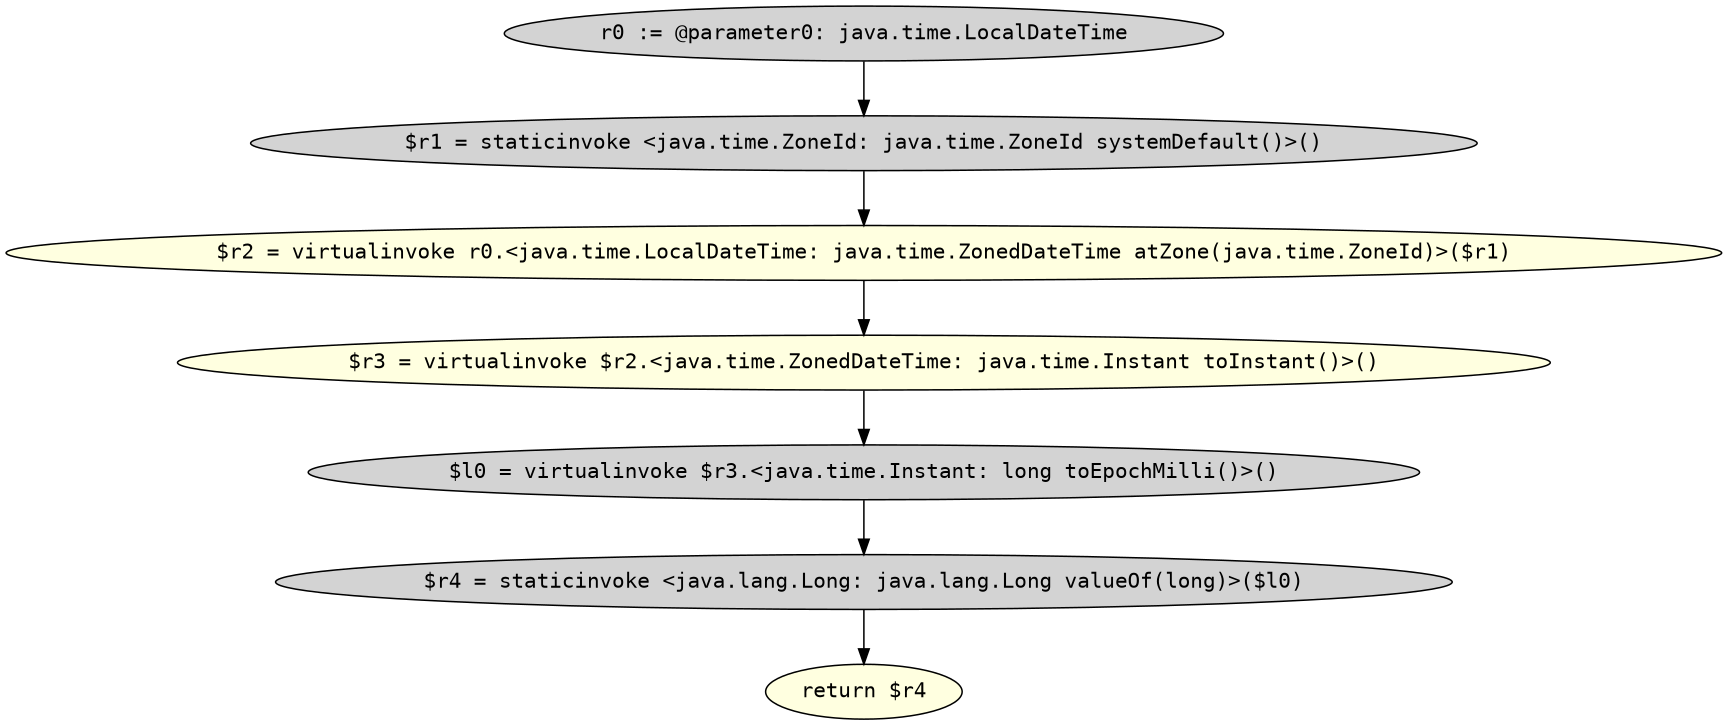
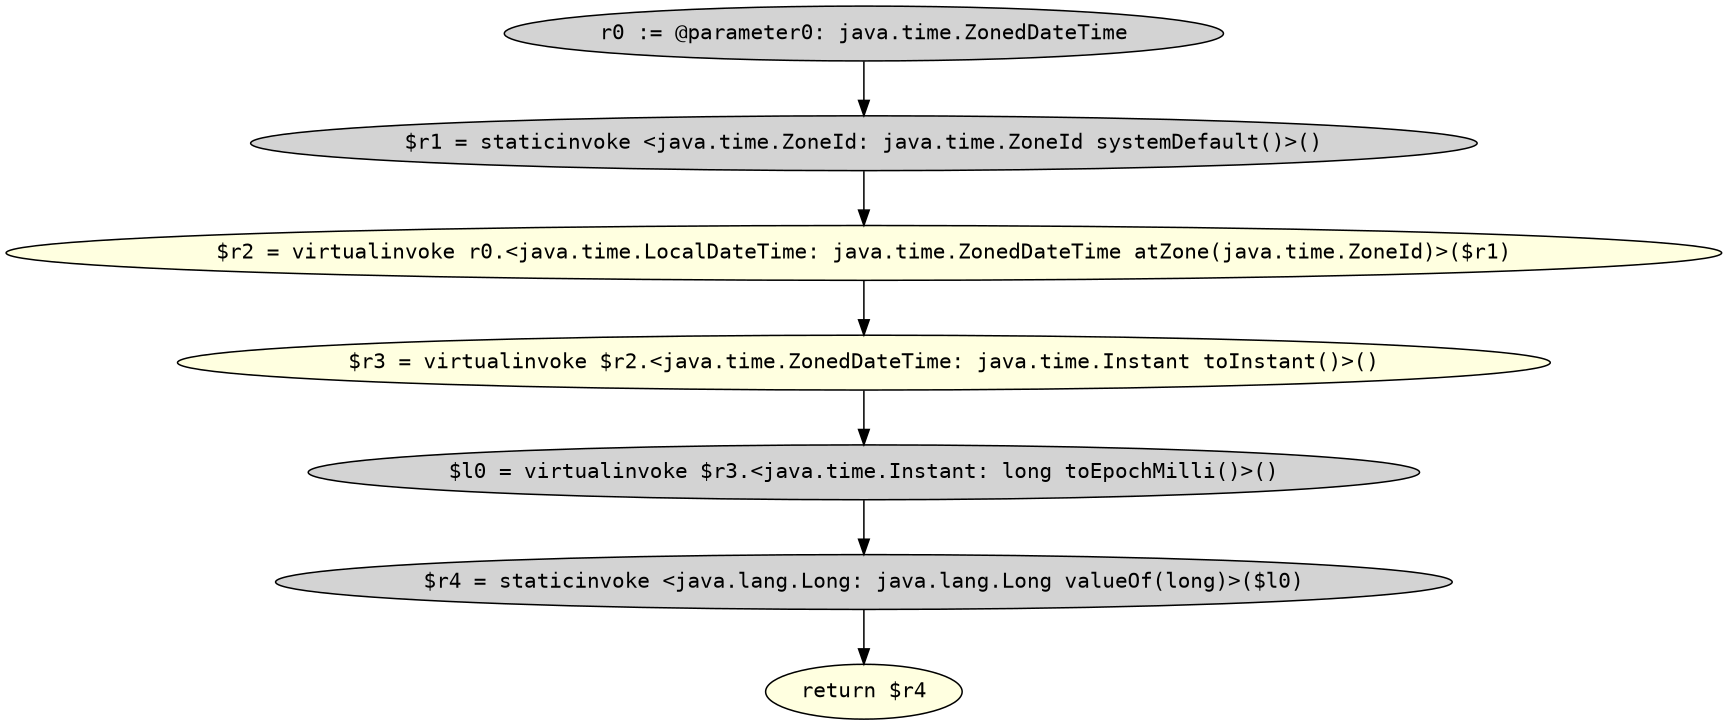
node "r0 := @parameter0: java.time.LocalDateTime": label "r0 := @parameter0: java.time.LocalDateTime" -> "r0 := @parameter0: java.time.ZonedDateTime"
